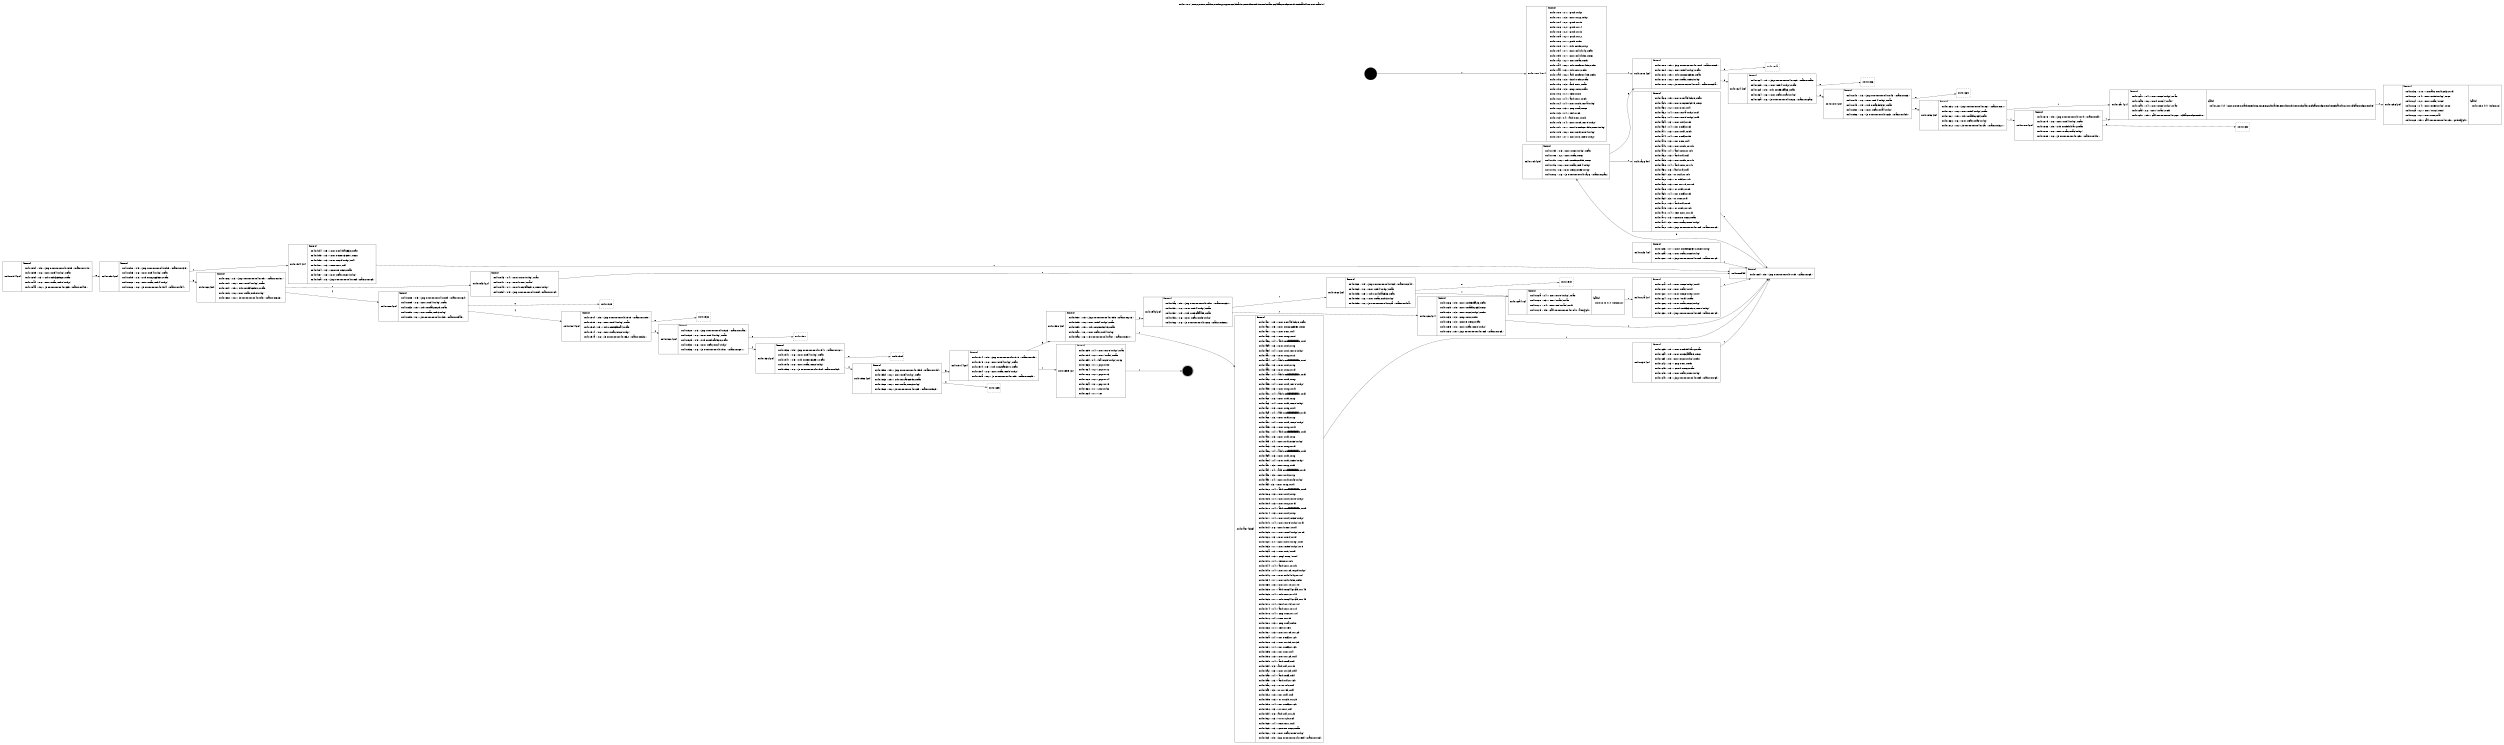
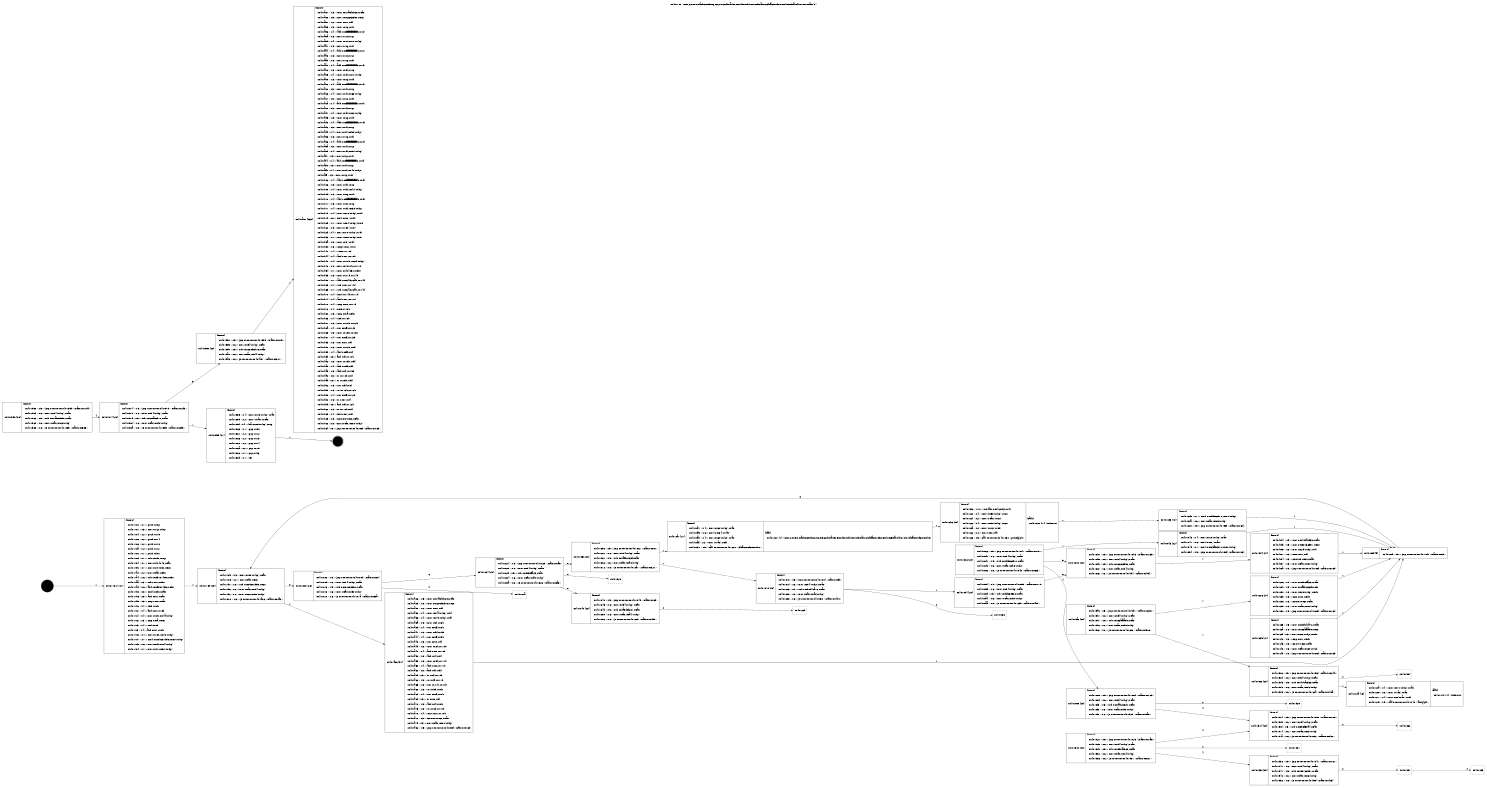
edge "0x401780 [107]" -> "0x401808 [28]": now "0x401780 [107]" -> "0x4017eb [29]"
edge "0x401840 [28]" -> "0x40185c [28]": now "0x401824 [28]" -> "0x40185c [28]"
edge "0x401878 [28]" -> "0x401ca1 [21]": now "0x401878 [28]" -> "0x401894 [28]"
edge "0x4018b0 [28]" -> "0x4018cc [28]": reversed
node "0x401c1a [27]": removed
edge "0x401990 [28]" -> "0x4019ac [28]": removed, label "2"
edge "0x401904 [28]" -> "0x401920 [28]": reversed
edge "0x401a87 [333]" -> "0x401eef [5]": removed, label "1"
edge "0x40193c [28]" -> "0x401958 [28]": removed, label "4"
edge "0x401958 [28]" -> "0x401974 [28]": label " 5" -> " 4"
edge "0x401958 [28]" -> "0x401ce5": now "0x401bef" -> "0x401ce5"
edge "0x401cb6 [29]" -> "0x401cd3 [18]": added, label "1"
